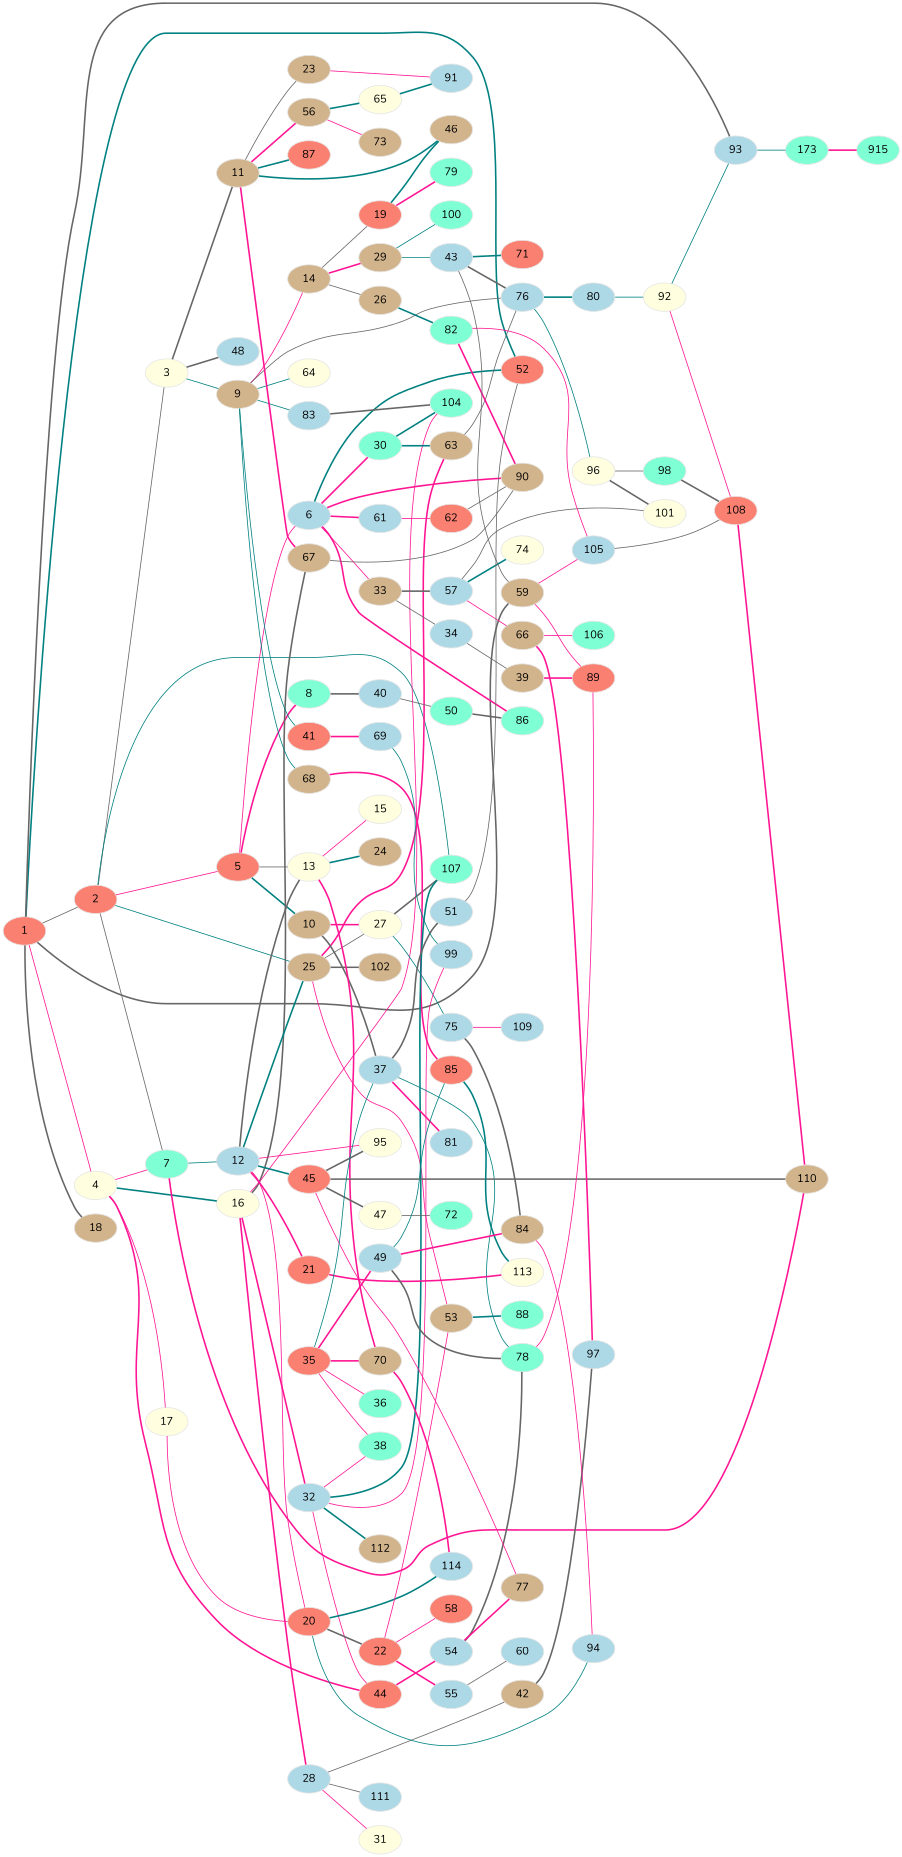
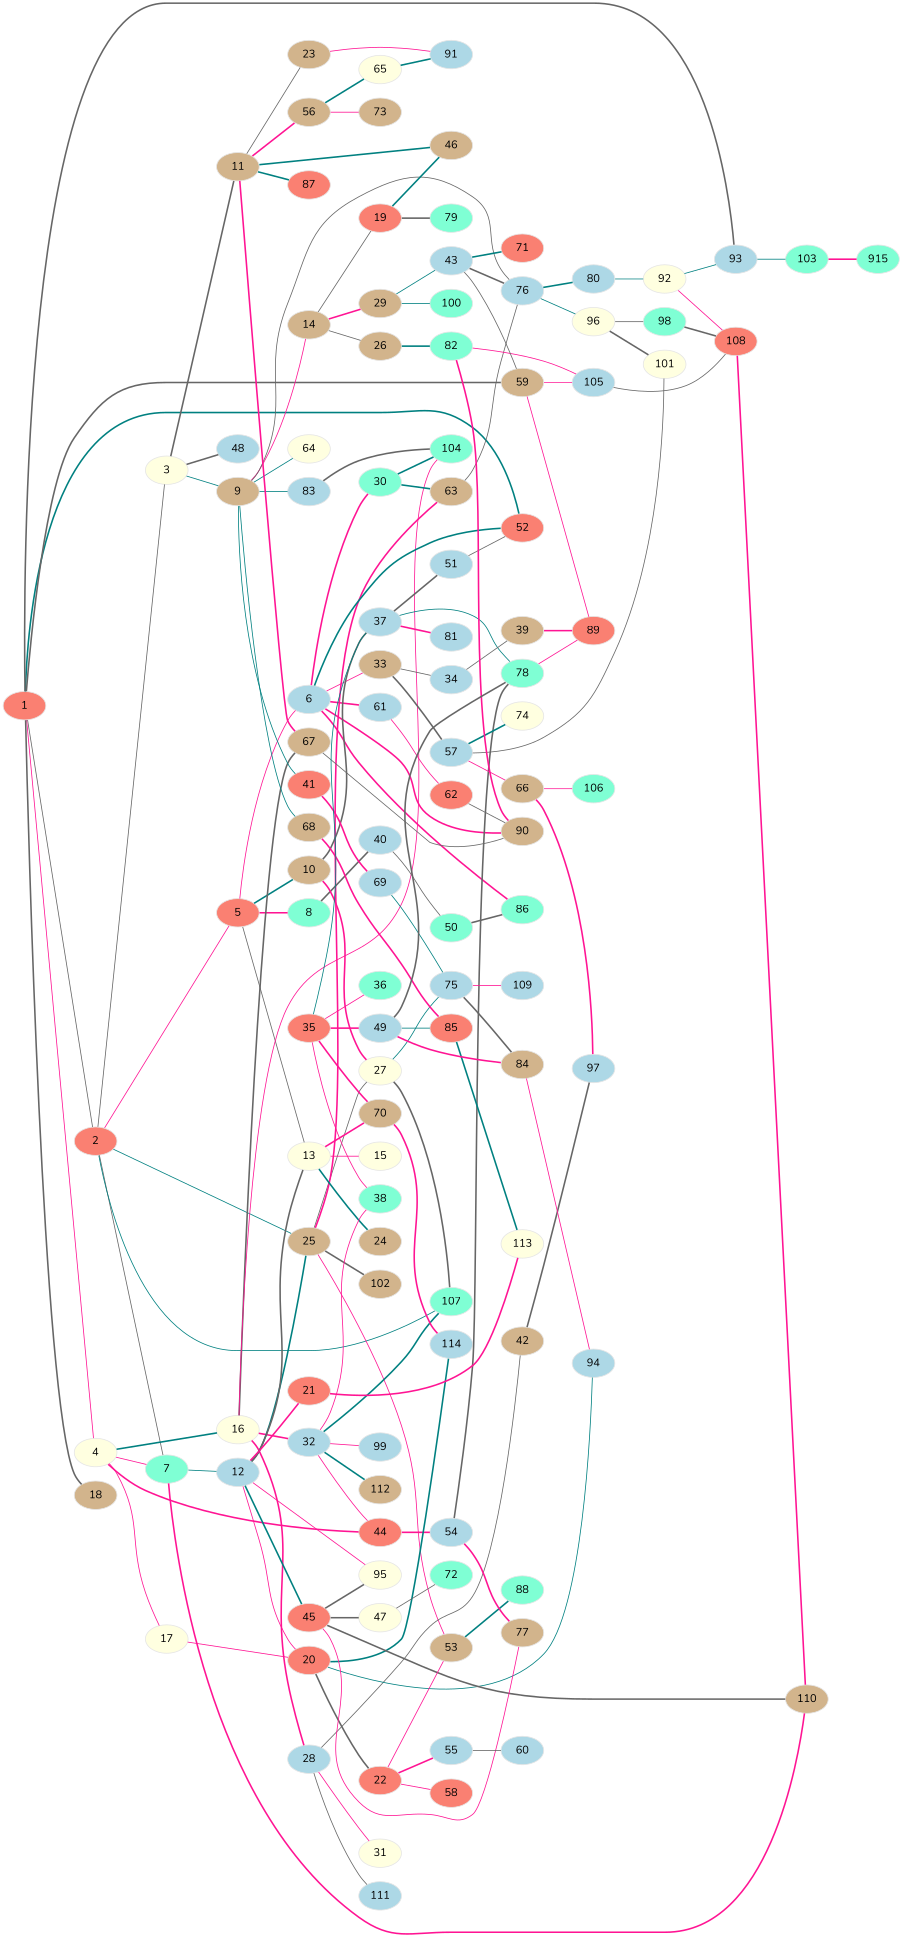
node "173": label "173" -> "103"
edge "79" -- "19": color deeppink -> gray40
edge "69" -- "99": now "69" -- "75"
